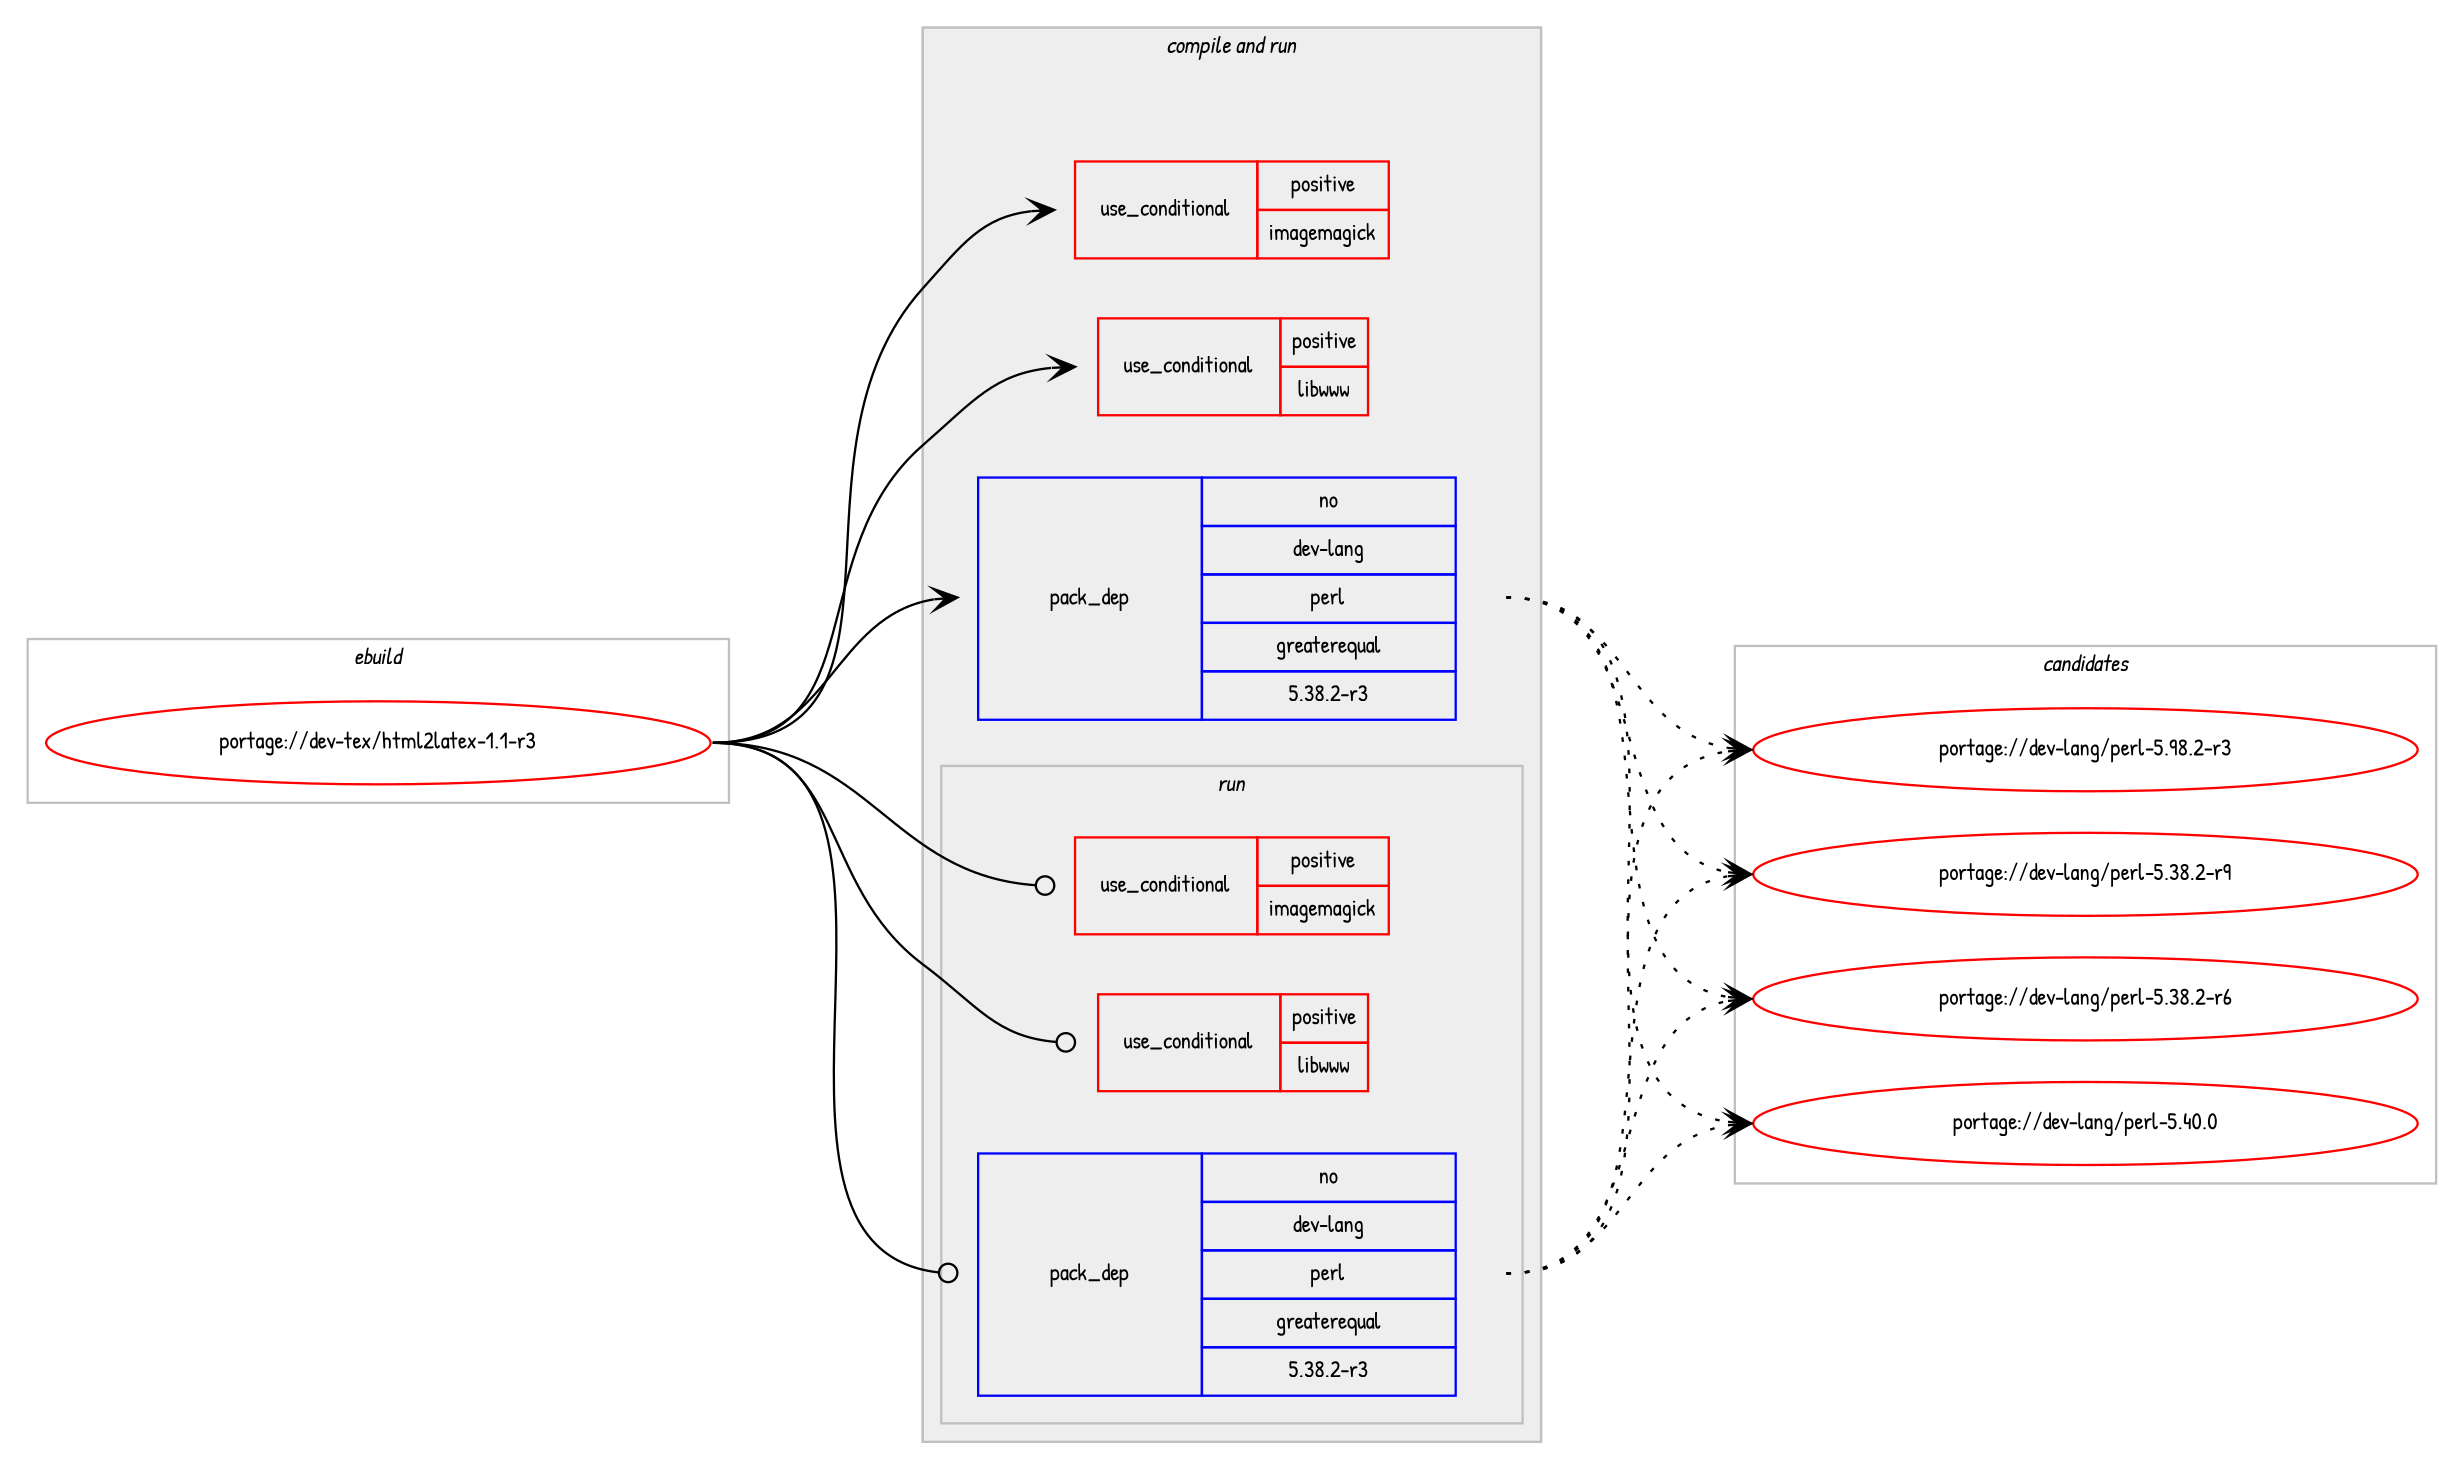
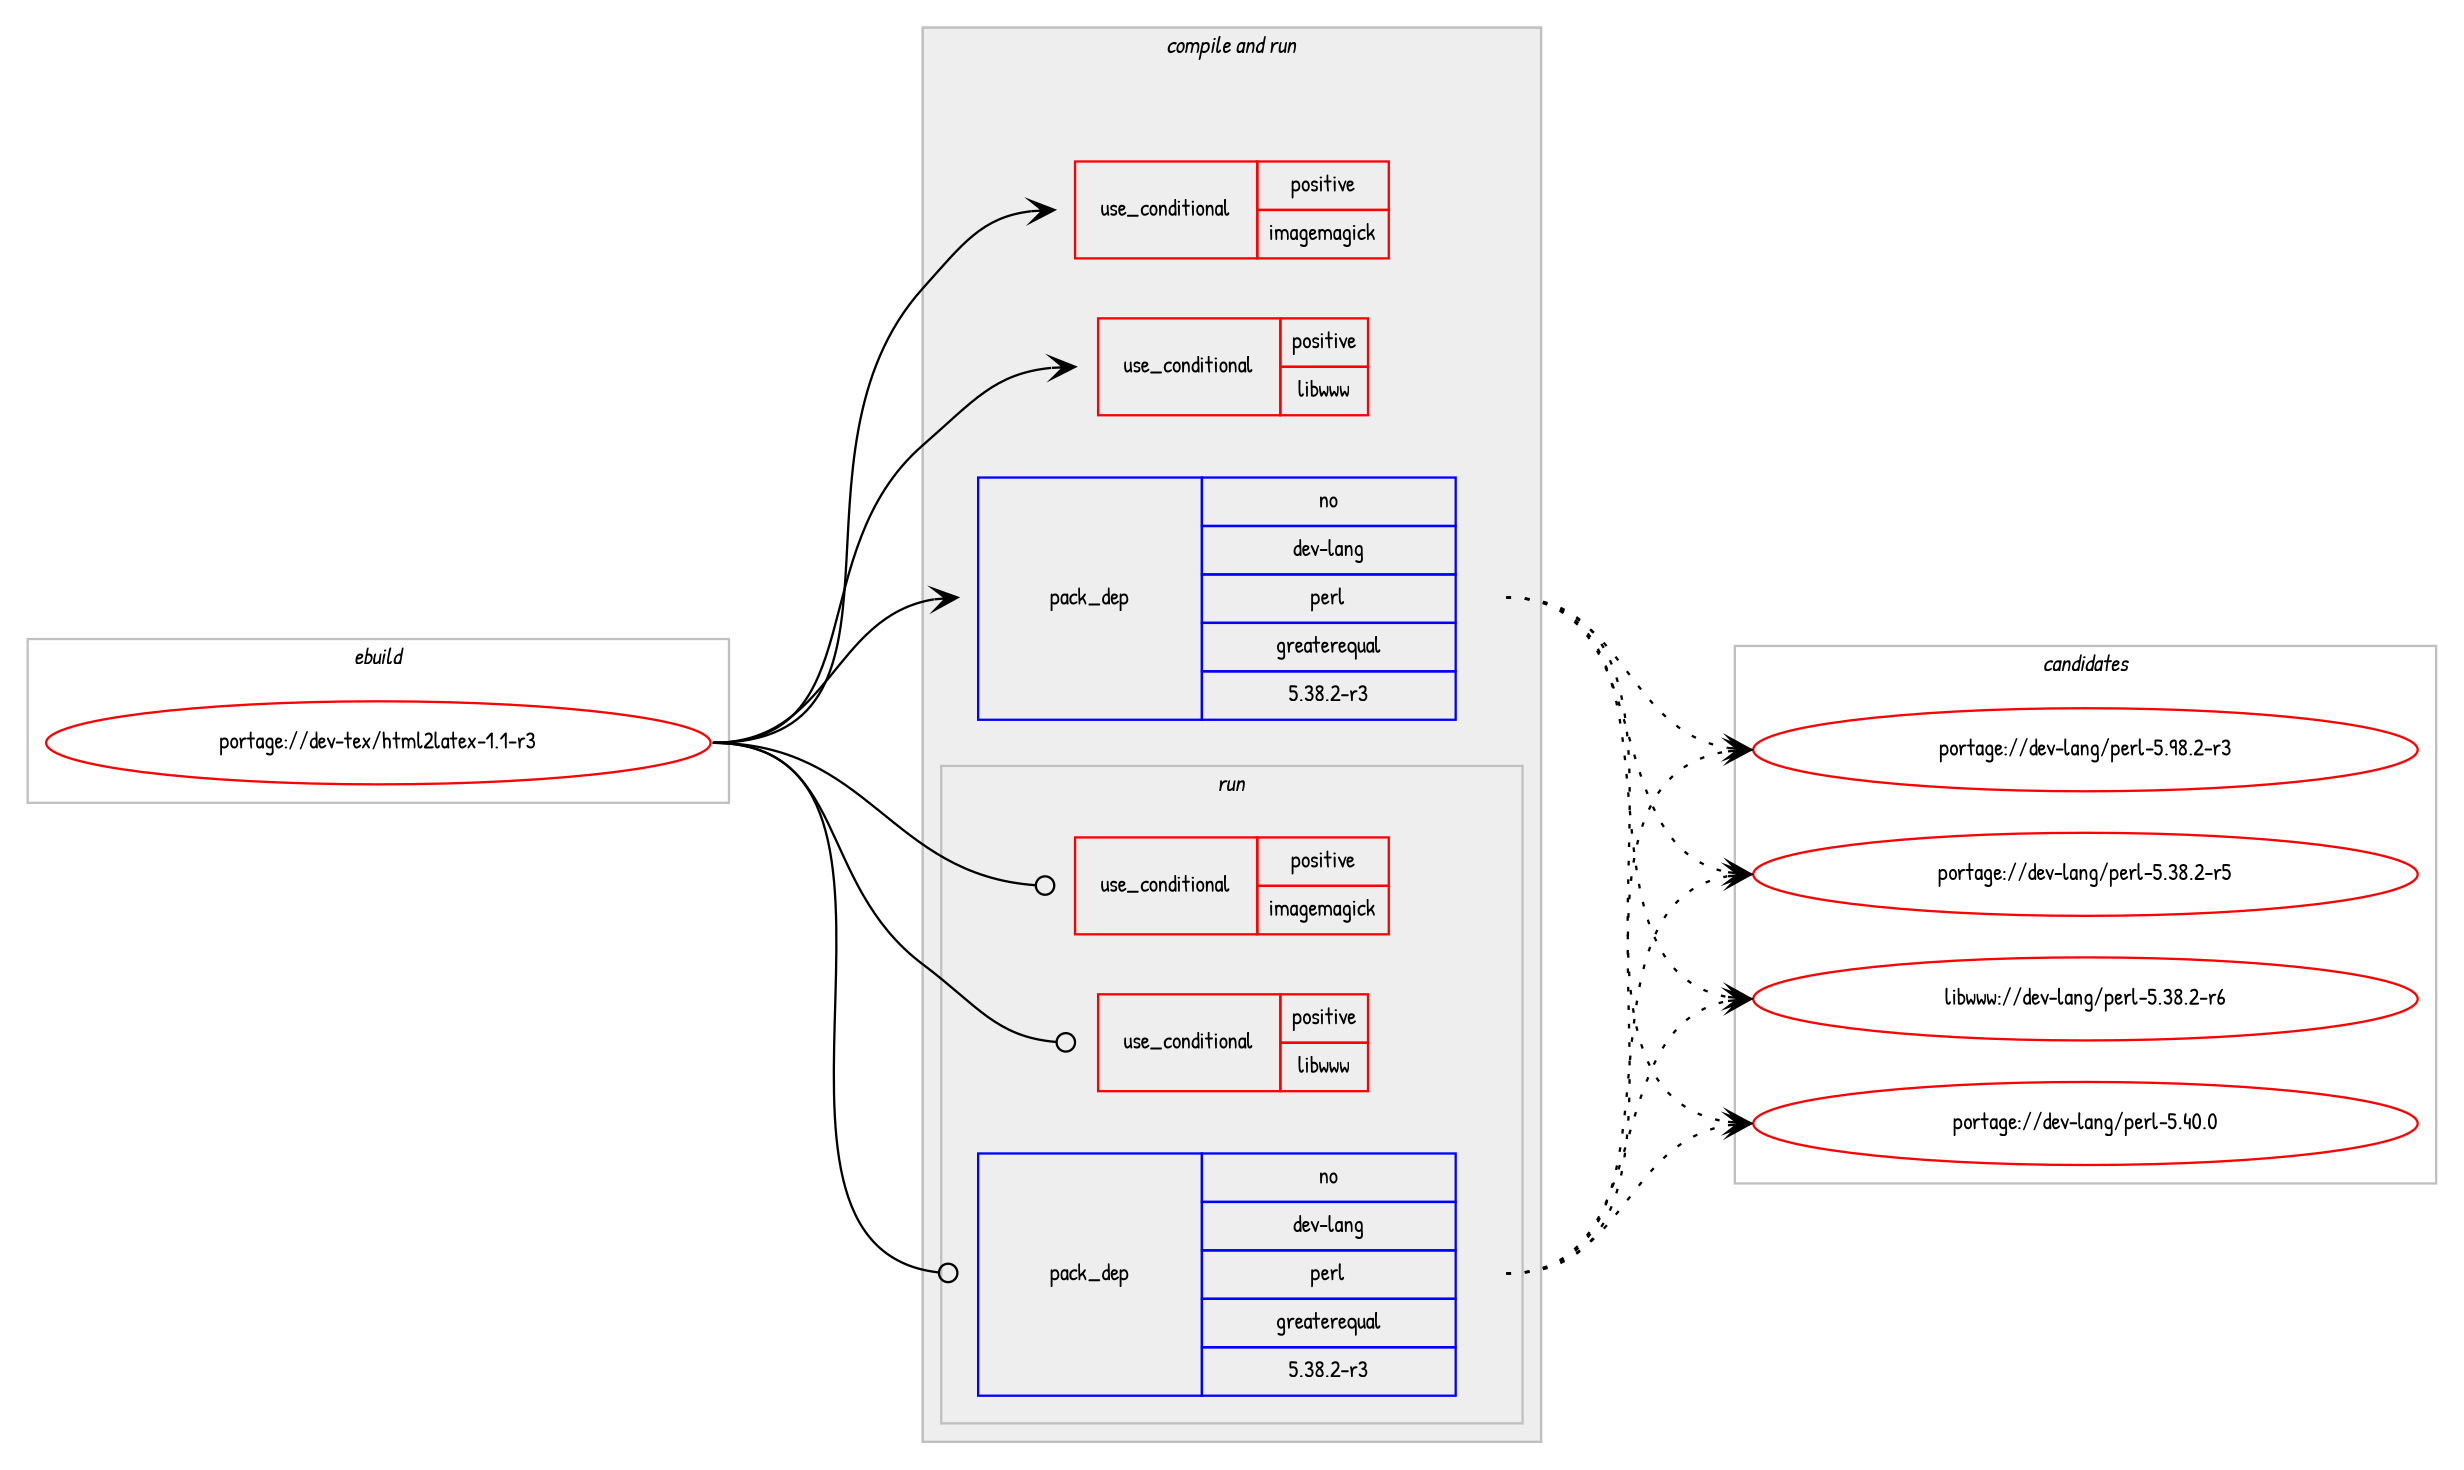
node "portage://dev-lang/perl-5.38.2-r9": label "portage://dev-lang/perl-5.38.2-r9" -> "portage://dev-lang/perl-5.38.2-r5"
node "portage://dev-lang/perl-5.38.2-r6": label "portage://dev-lang/perl-5.38.2-r6" -> "libwww://dev-lang/perl-5.38.2-r6"
